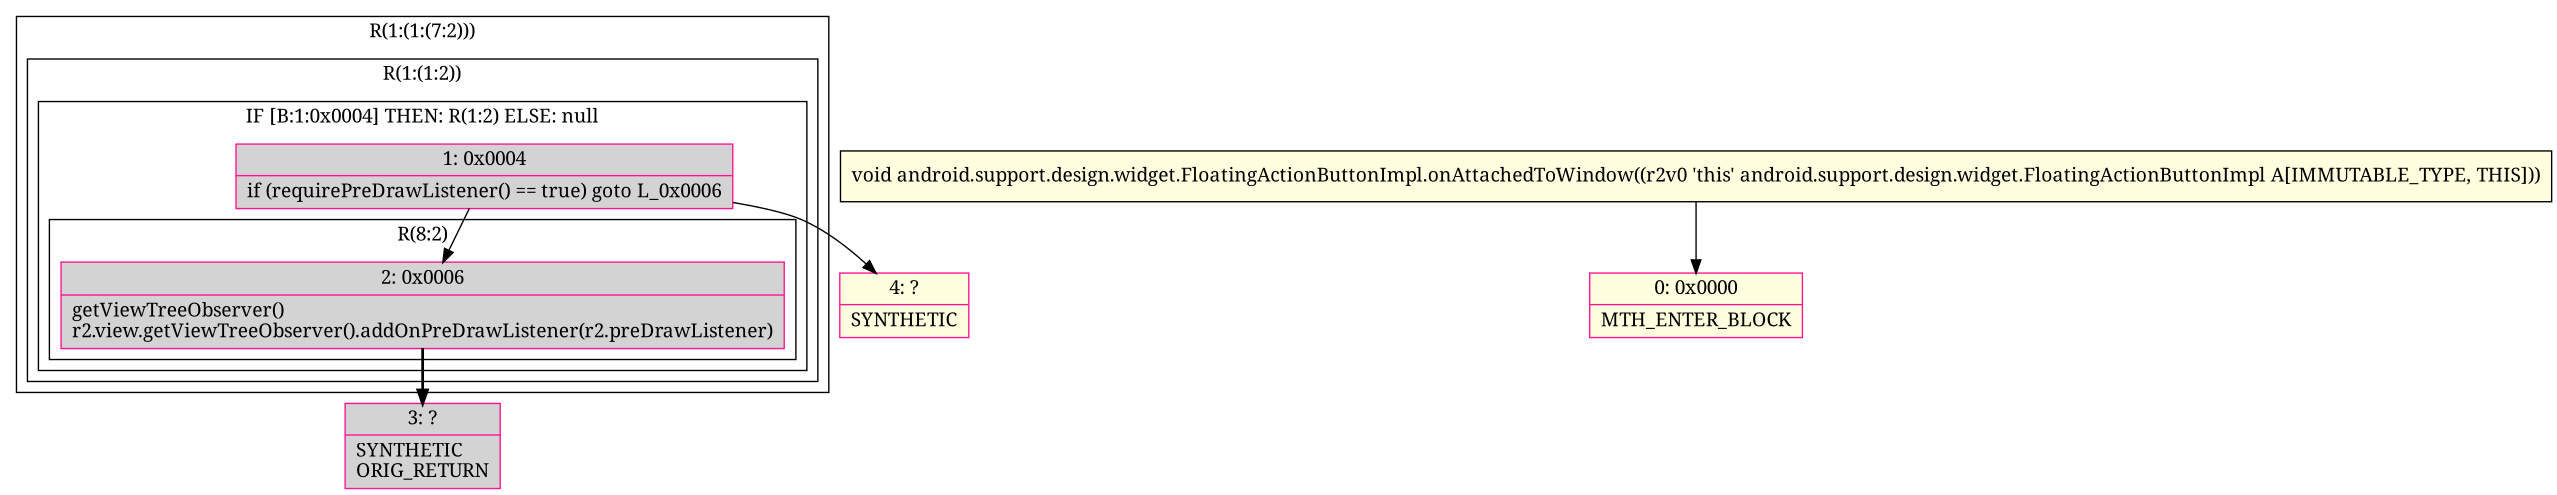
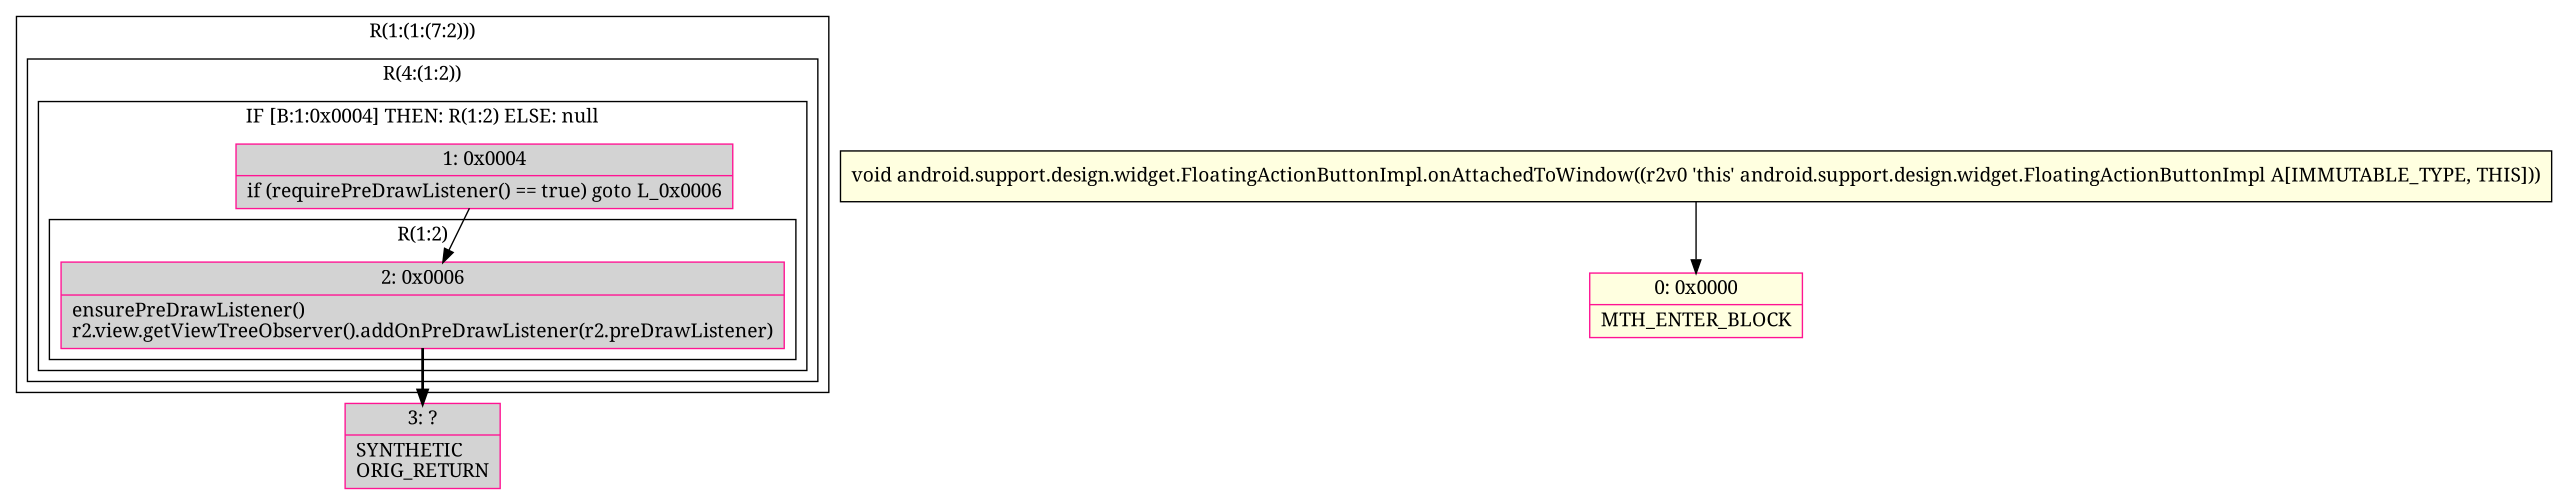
cluster "R(1:(1:2))": label "R(1:(1:2))" -> "R(4:(1:2))"
cluster "R(8:2)": label "R(8:2)" -> "R(1:2)"
node "4: ?": removed
node "2: 0x0006": text "getViewTreeObserver()" -> "ensurePreDrawListener()"
